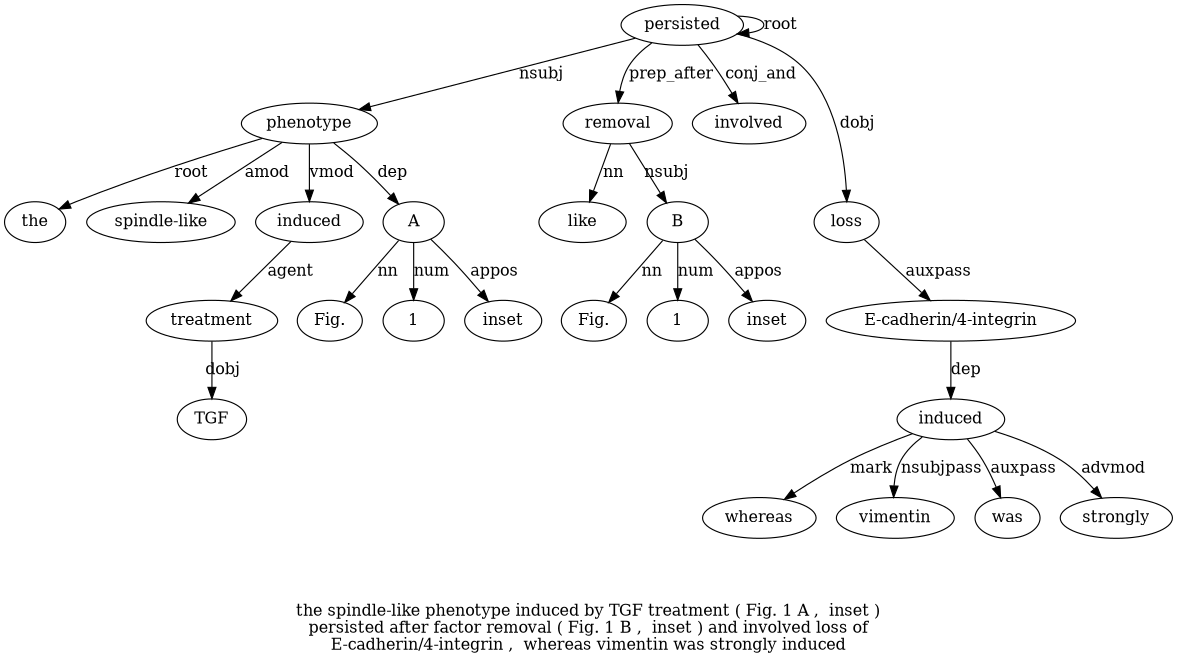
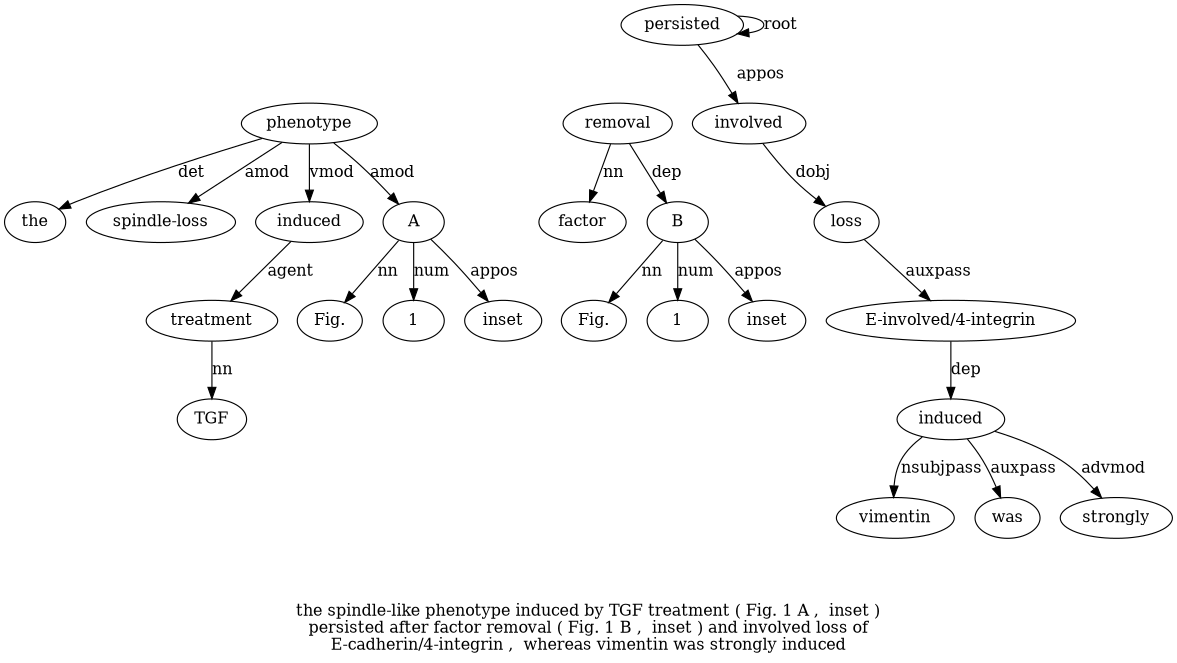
edge "persisted" -> "removal": removed, label "prep_after"
edge "persisted" -> "phenotype": removed, label "nsubj"
edge "persisted" -> "involved": label "conj_and" -> "appos"
edge "persisted" -> "loss": now "involved" -> "loss"
edge "phenotype" -> "the": label "root" -> "det"
edge "phenotype" -> "A": label "dep" -> "amod"
edge "removal" -> "B": label "nsubj" -> "dep"
node "spindle-like": label "spindle-like" -> "spindle-loss"
node "like": label "like" -> "factor"
node "E-cadherin/4-integrin": label "E-cadherin/4-integrin" -> "E-involved/4-integrin"
edge "treatment" -> "TGF": label "dobj" -> "nn"
node "whereas": removed
